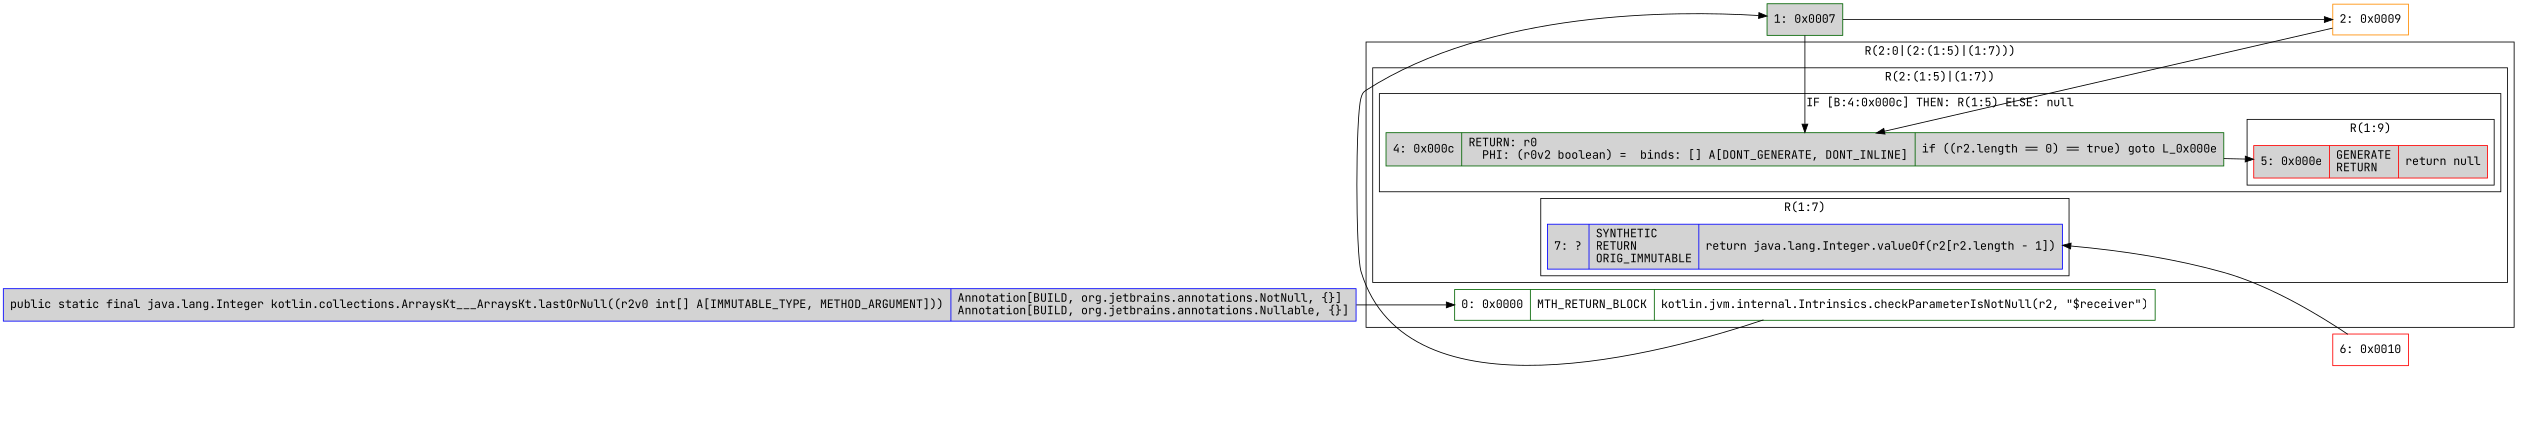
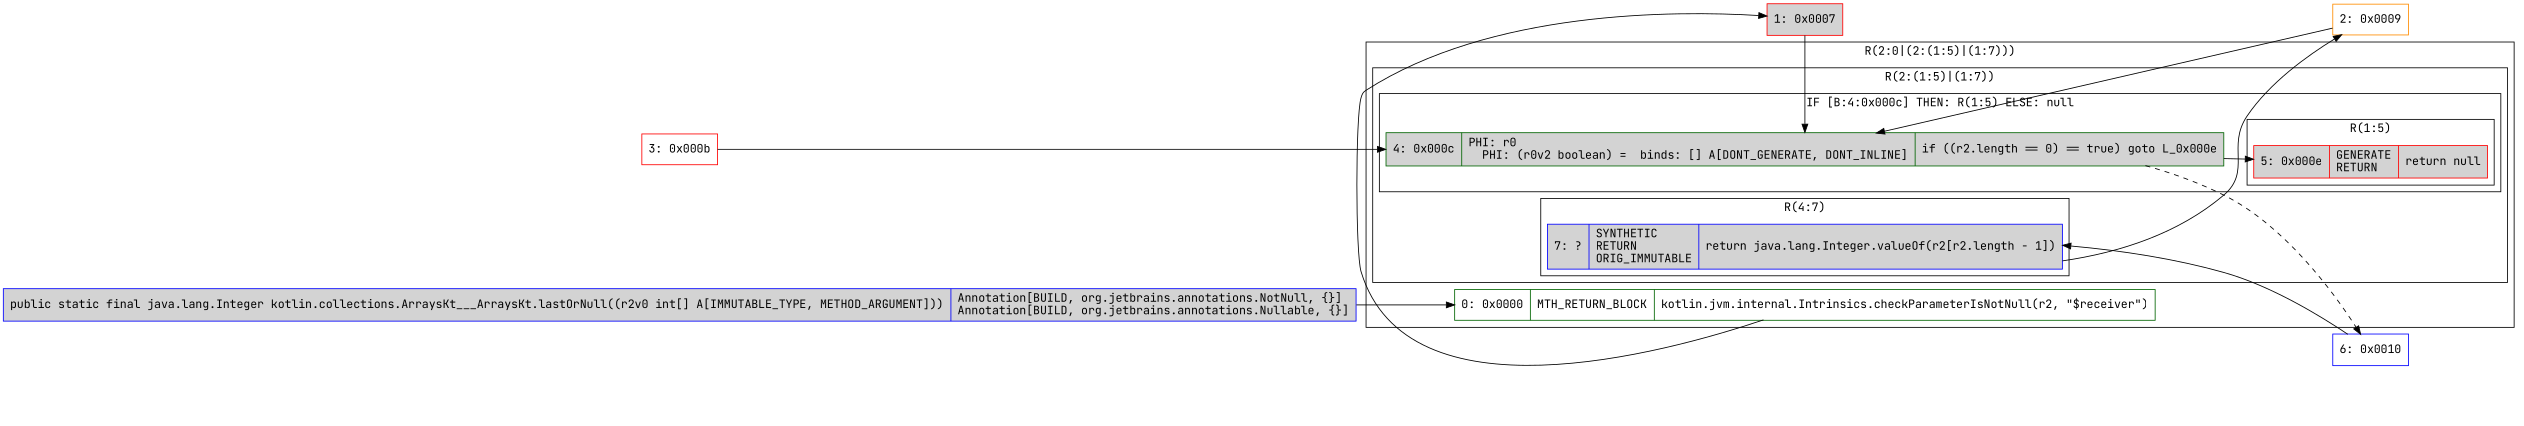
node "1: 0x0007": color darkgreen -> red
edge "1: 0x0007" -> "2: 0x0009": now "7: ?" -> "2: 0x0009"
cluster "R(1:9)": label "R(1:9)" -> "R(1:5)"
node "4: 0x000c": text "RETURN: r0" -> "PHI: r0"
node "3: 0x000b": added
cluster "R(1:7)": label "R(1:7)" -> "R(4:7)"
edge "4: 0x000c" -> "6: 0x0010": added
node "6: 0x0010": color red -> blue
